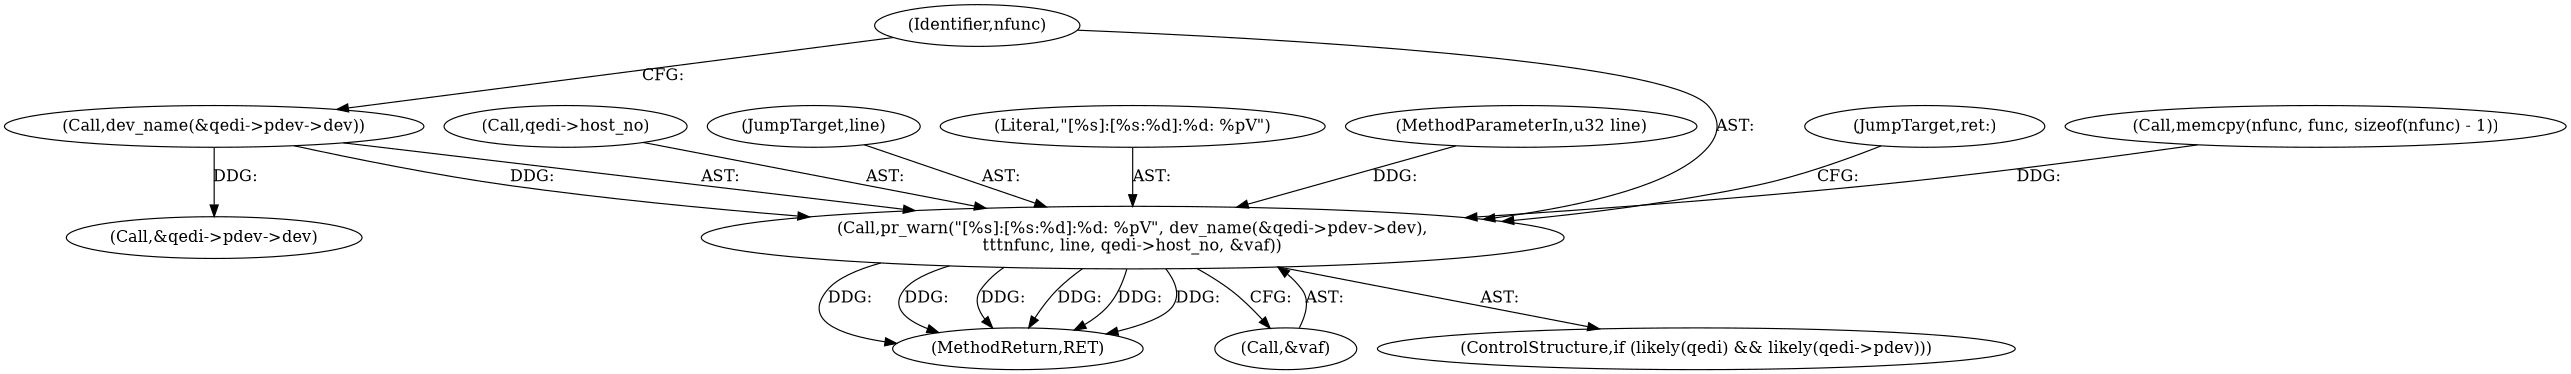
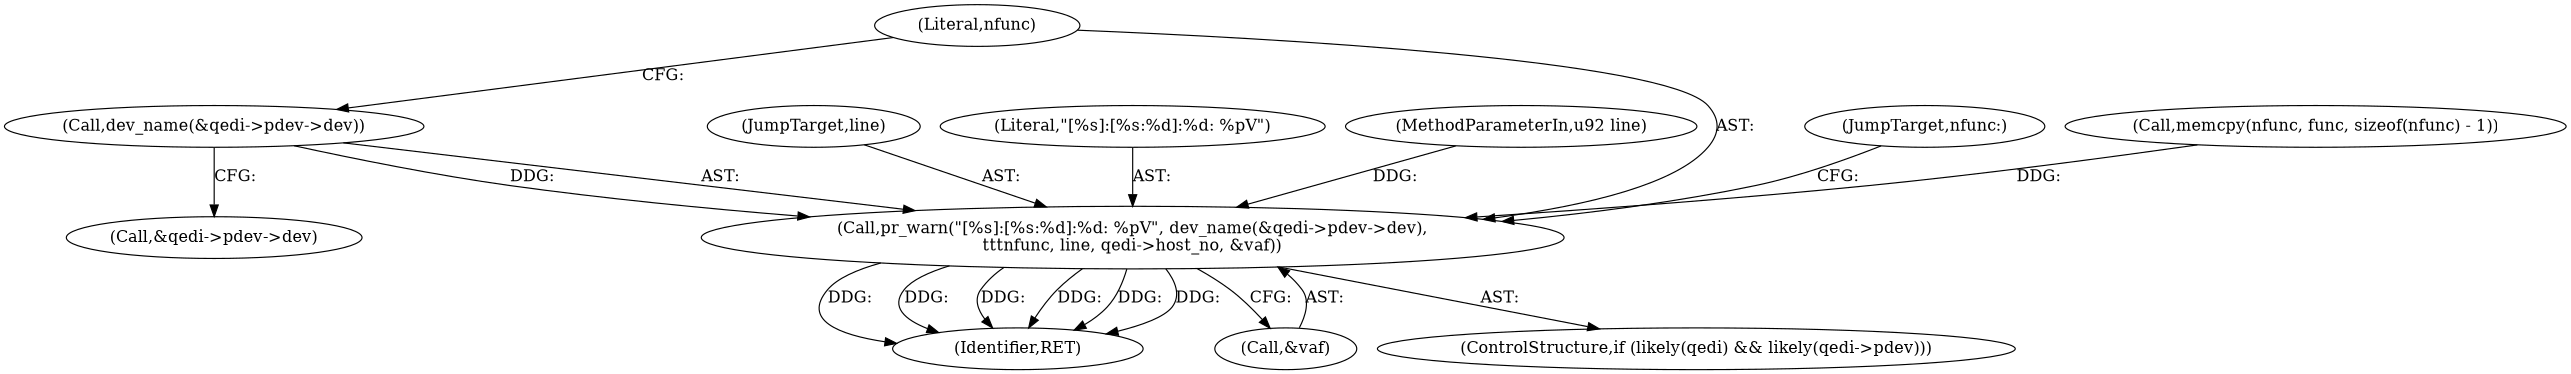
node "(Identifier,nfunc)": label "(Identifier,nfunc)" -> "(Literal,nfunc)"
node "(Call,qedi->host_no)": removed
node "(MethodParameterIn,u32 line)": label "(MethodParameterIn,u32 line)" -> "(MethodParameterIn,u92 line)"
node "(JumpTarget,ret:)": label "(JumpTarget,ret:)" -> "(JumpTarget,nfunc:)"
edge "(Call,dev_name(&qedi->pdev->dev))" -> "(Call,&qedi->pdev->dev)": label "DDG: " -> "CFG: "
node "(MethodReturn,RET)": label "(MethodReturn,RET)" -> "(Identifier,RET)"
